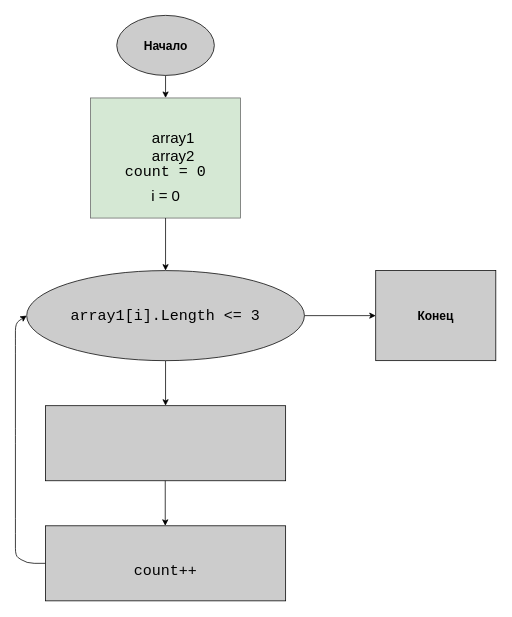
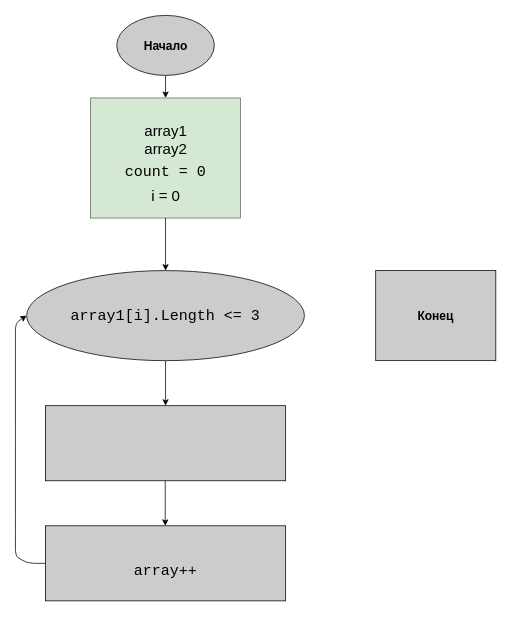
node "array1 array2": moved (173, 147) -> (165, 139)
edge "array1[i].Length <= 3" -> "Конец": removed
node "count++": label "count++" -> "array++"
